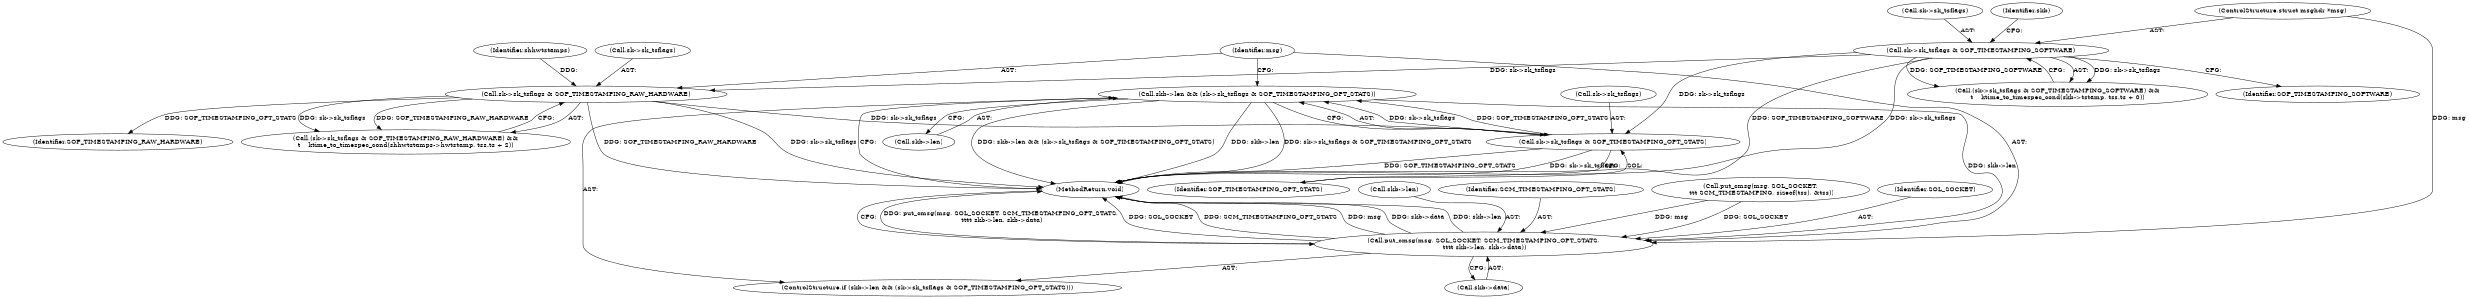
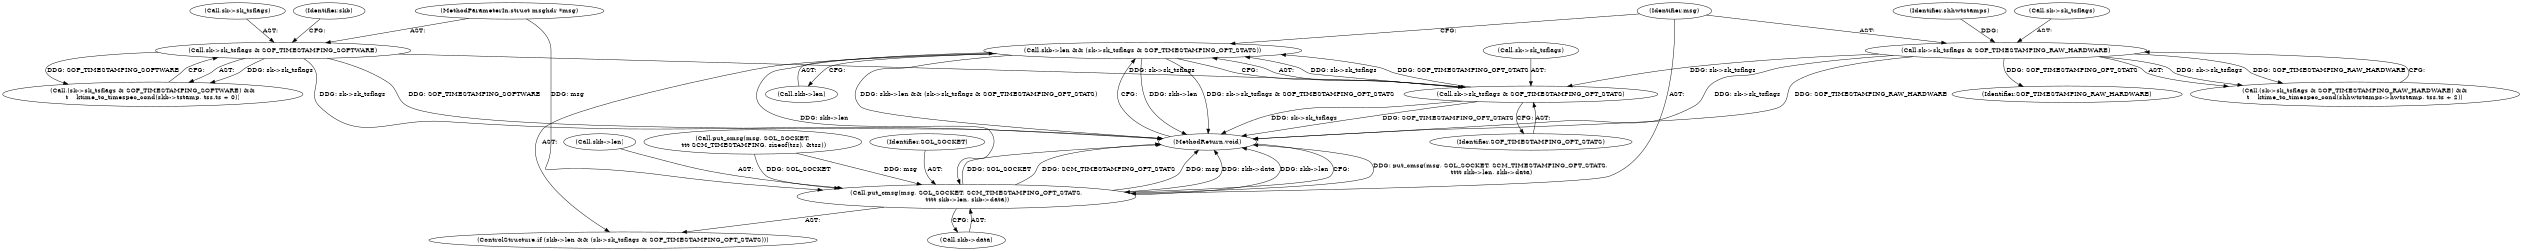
node "(ControlStructure,struct msghdr *msg)": label "(ControlStructure,struct msghdr *msg)" -> "(MethodParameterIn,struct msghdr *msg)"
edge "(Call,sk->sk_tsflags & SOF_TIMESTAMPING_SOFTWARE)" -> "(Call,sk->sk_tsflags & SOF_TIMESTAMPING_RAW_HARDWARE)": removed, label "DDG: sk->sk_tsflags"
node "(Identifier,SOF_TIMESTAMPING_SOFTWARE)": removed
edge "(Identifier,SOF_TIMESTAMPING_OPT_STATS)" -> "(Call,sk->sk_tsflags & SOF_TIMESTAMPING_OPT_STATS)": label "SOL: " -> "AST: "
node "(Identifier,SCM_TIMESTAMPING_OPT_STATS)": removed
